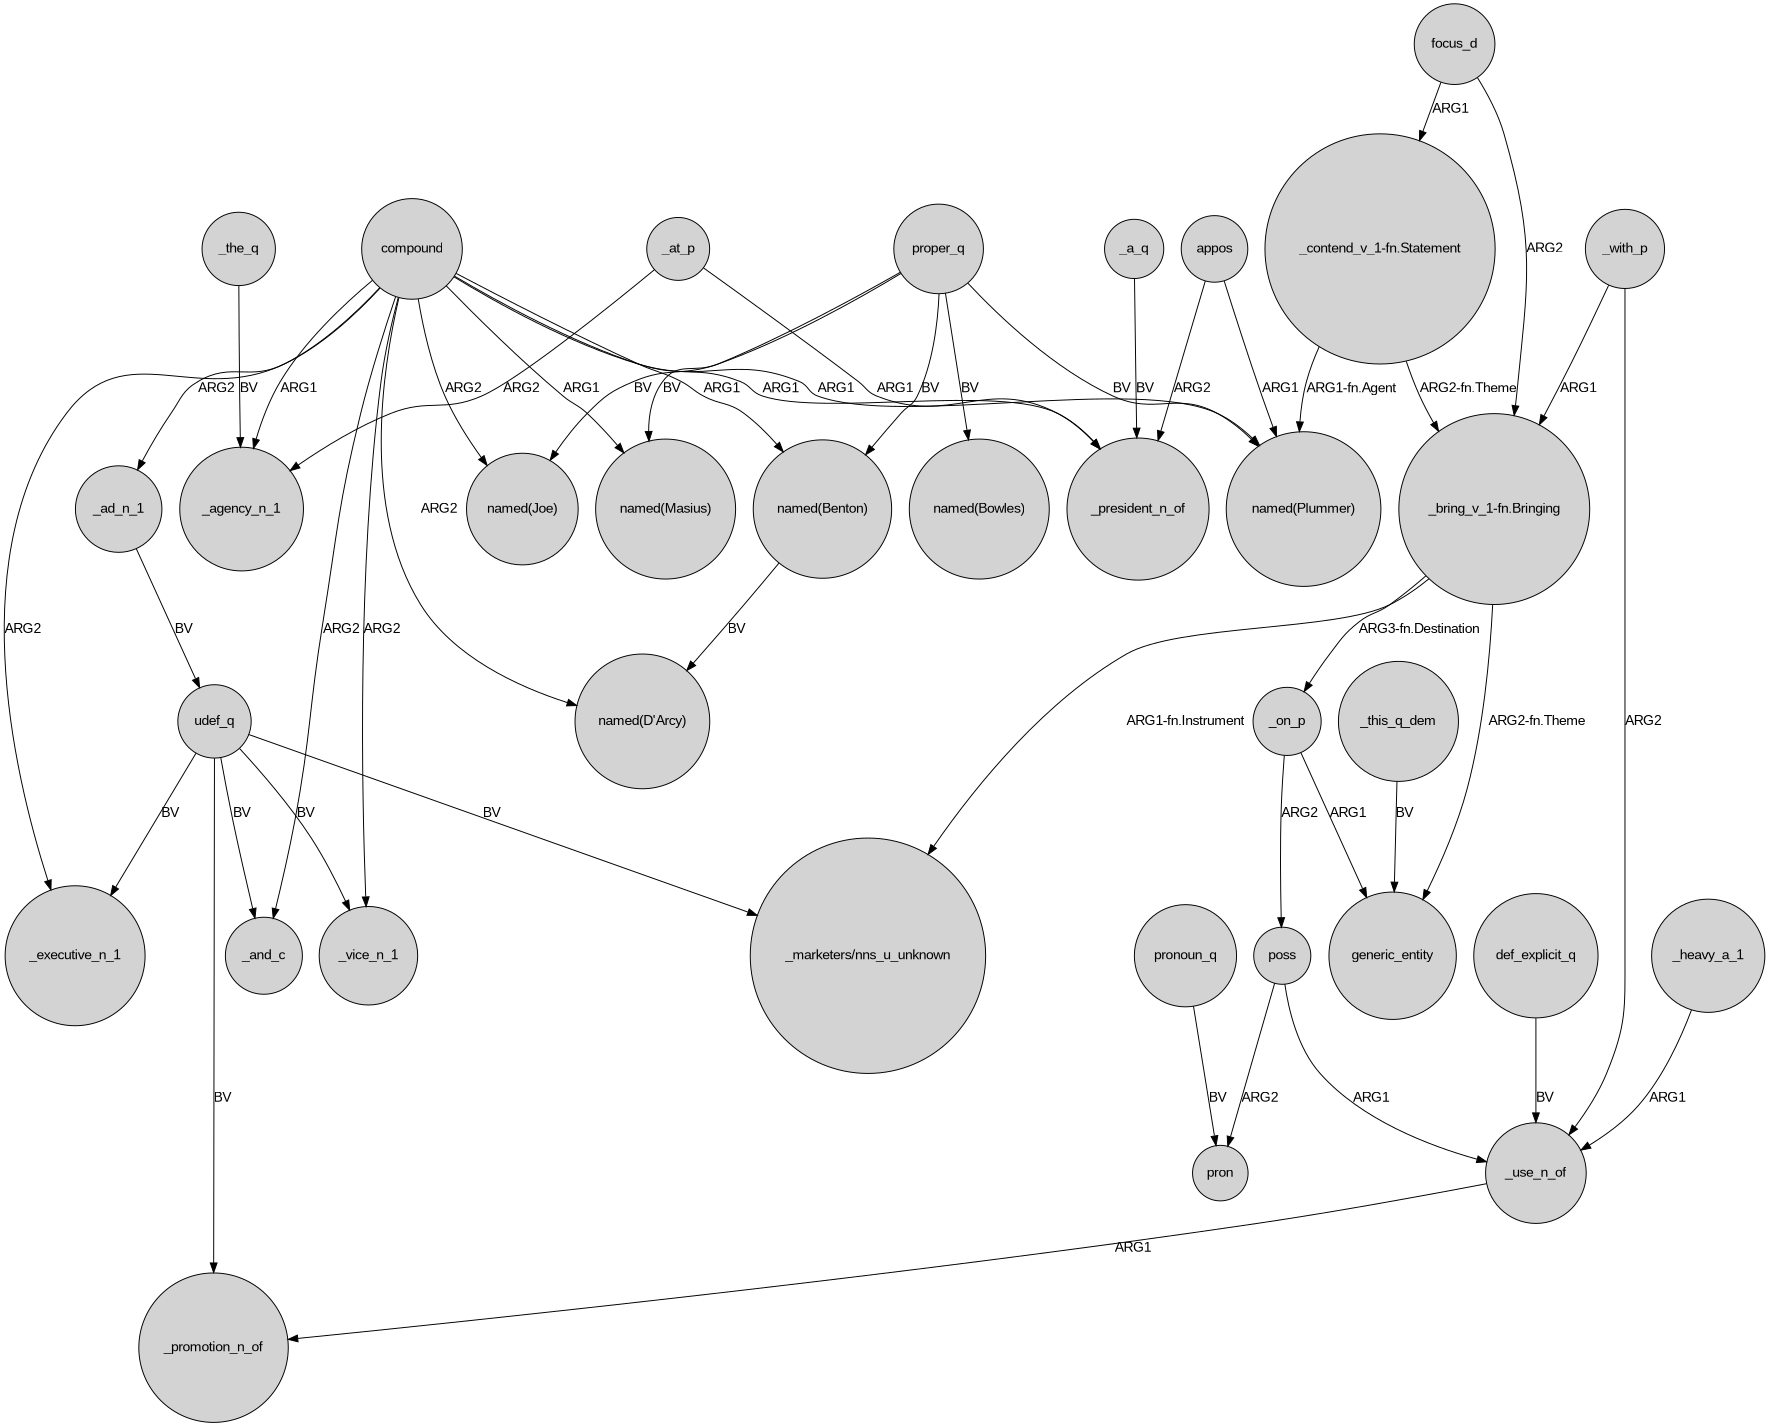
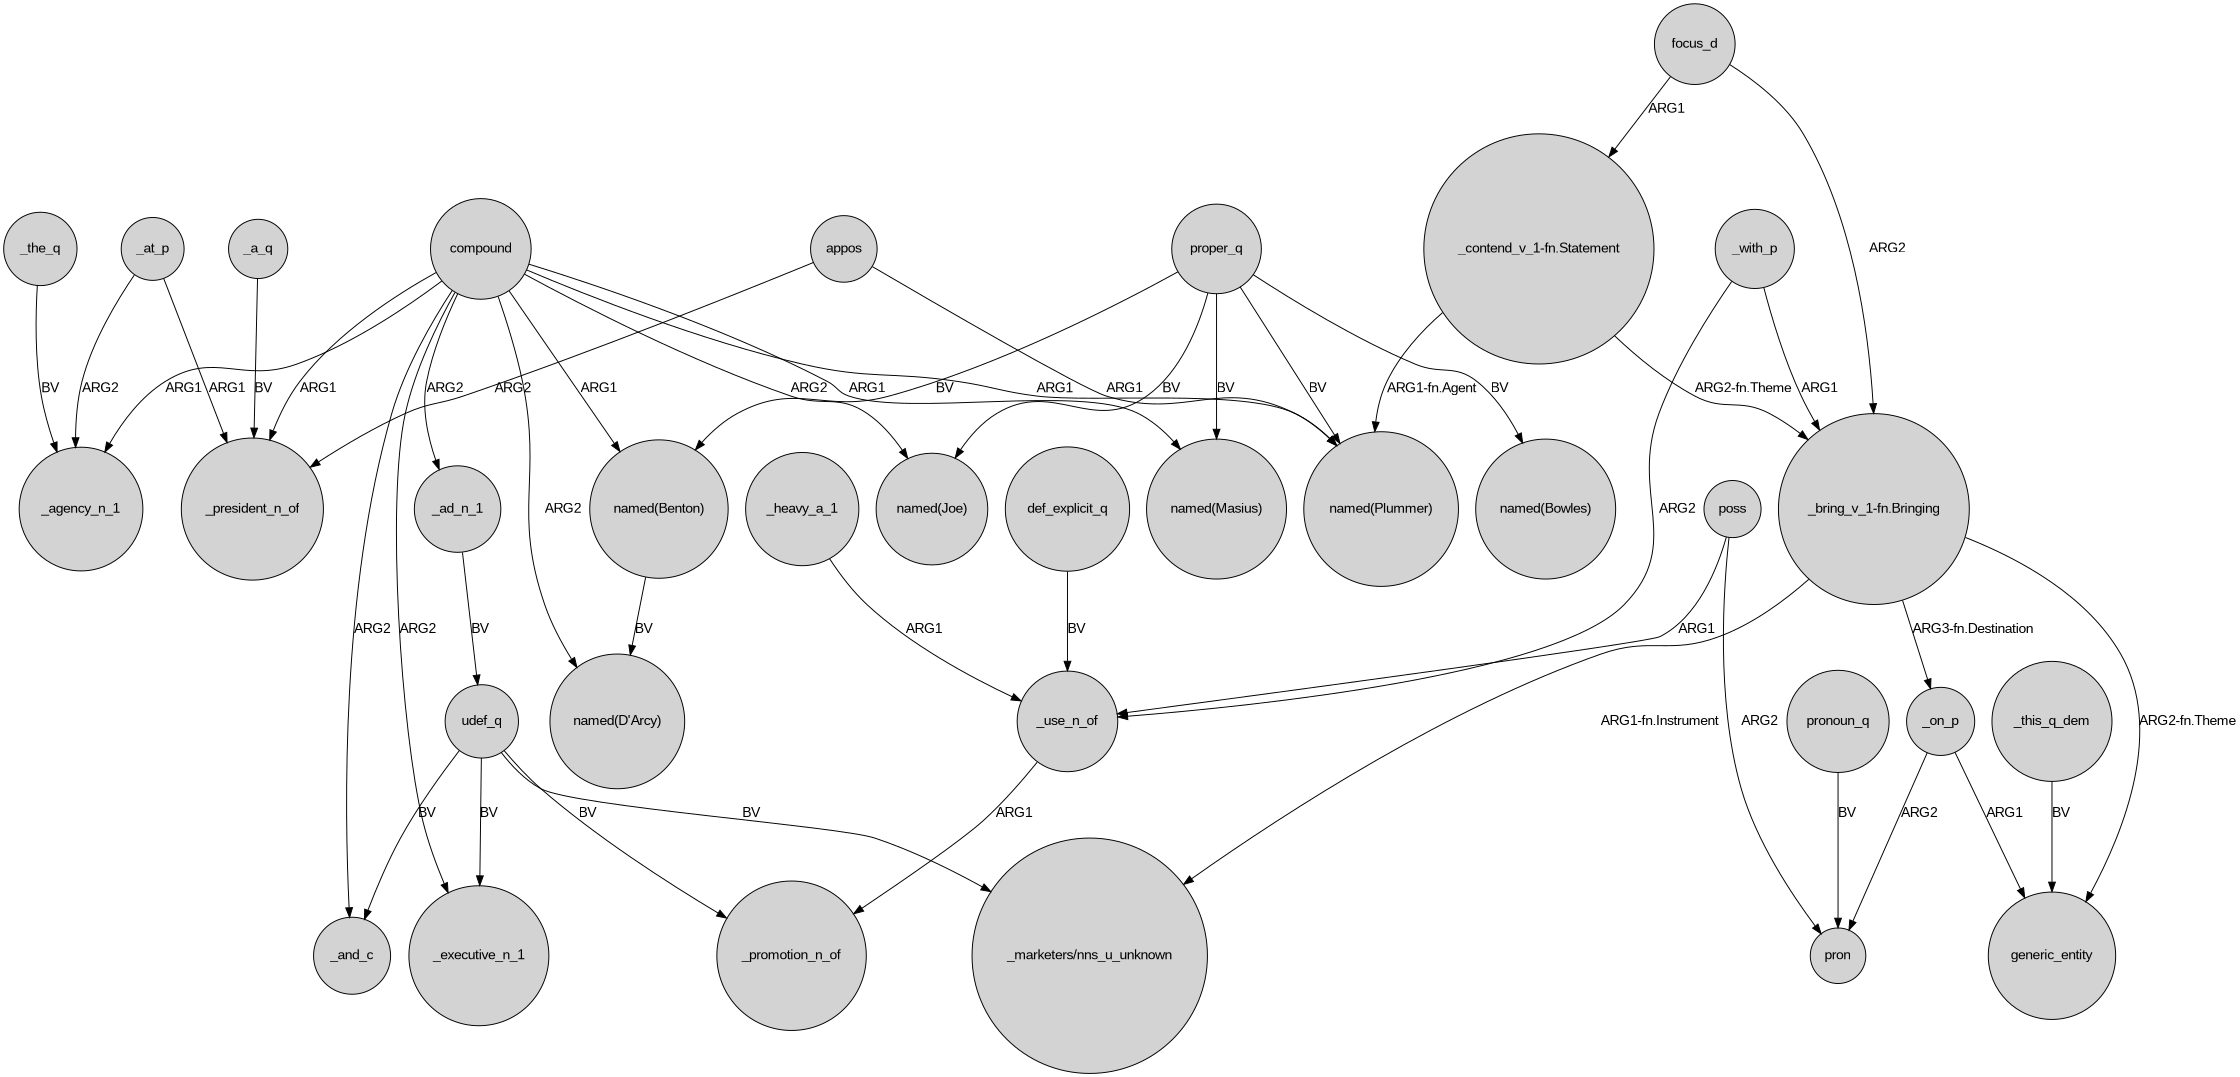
edge "_on_p" -> "poss": now "_on_p" -> "pron"
node "_vice_n_1": removed
